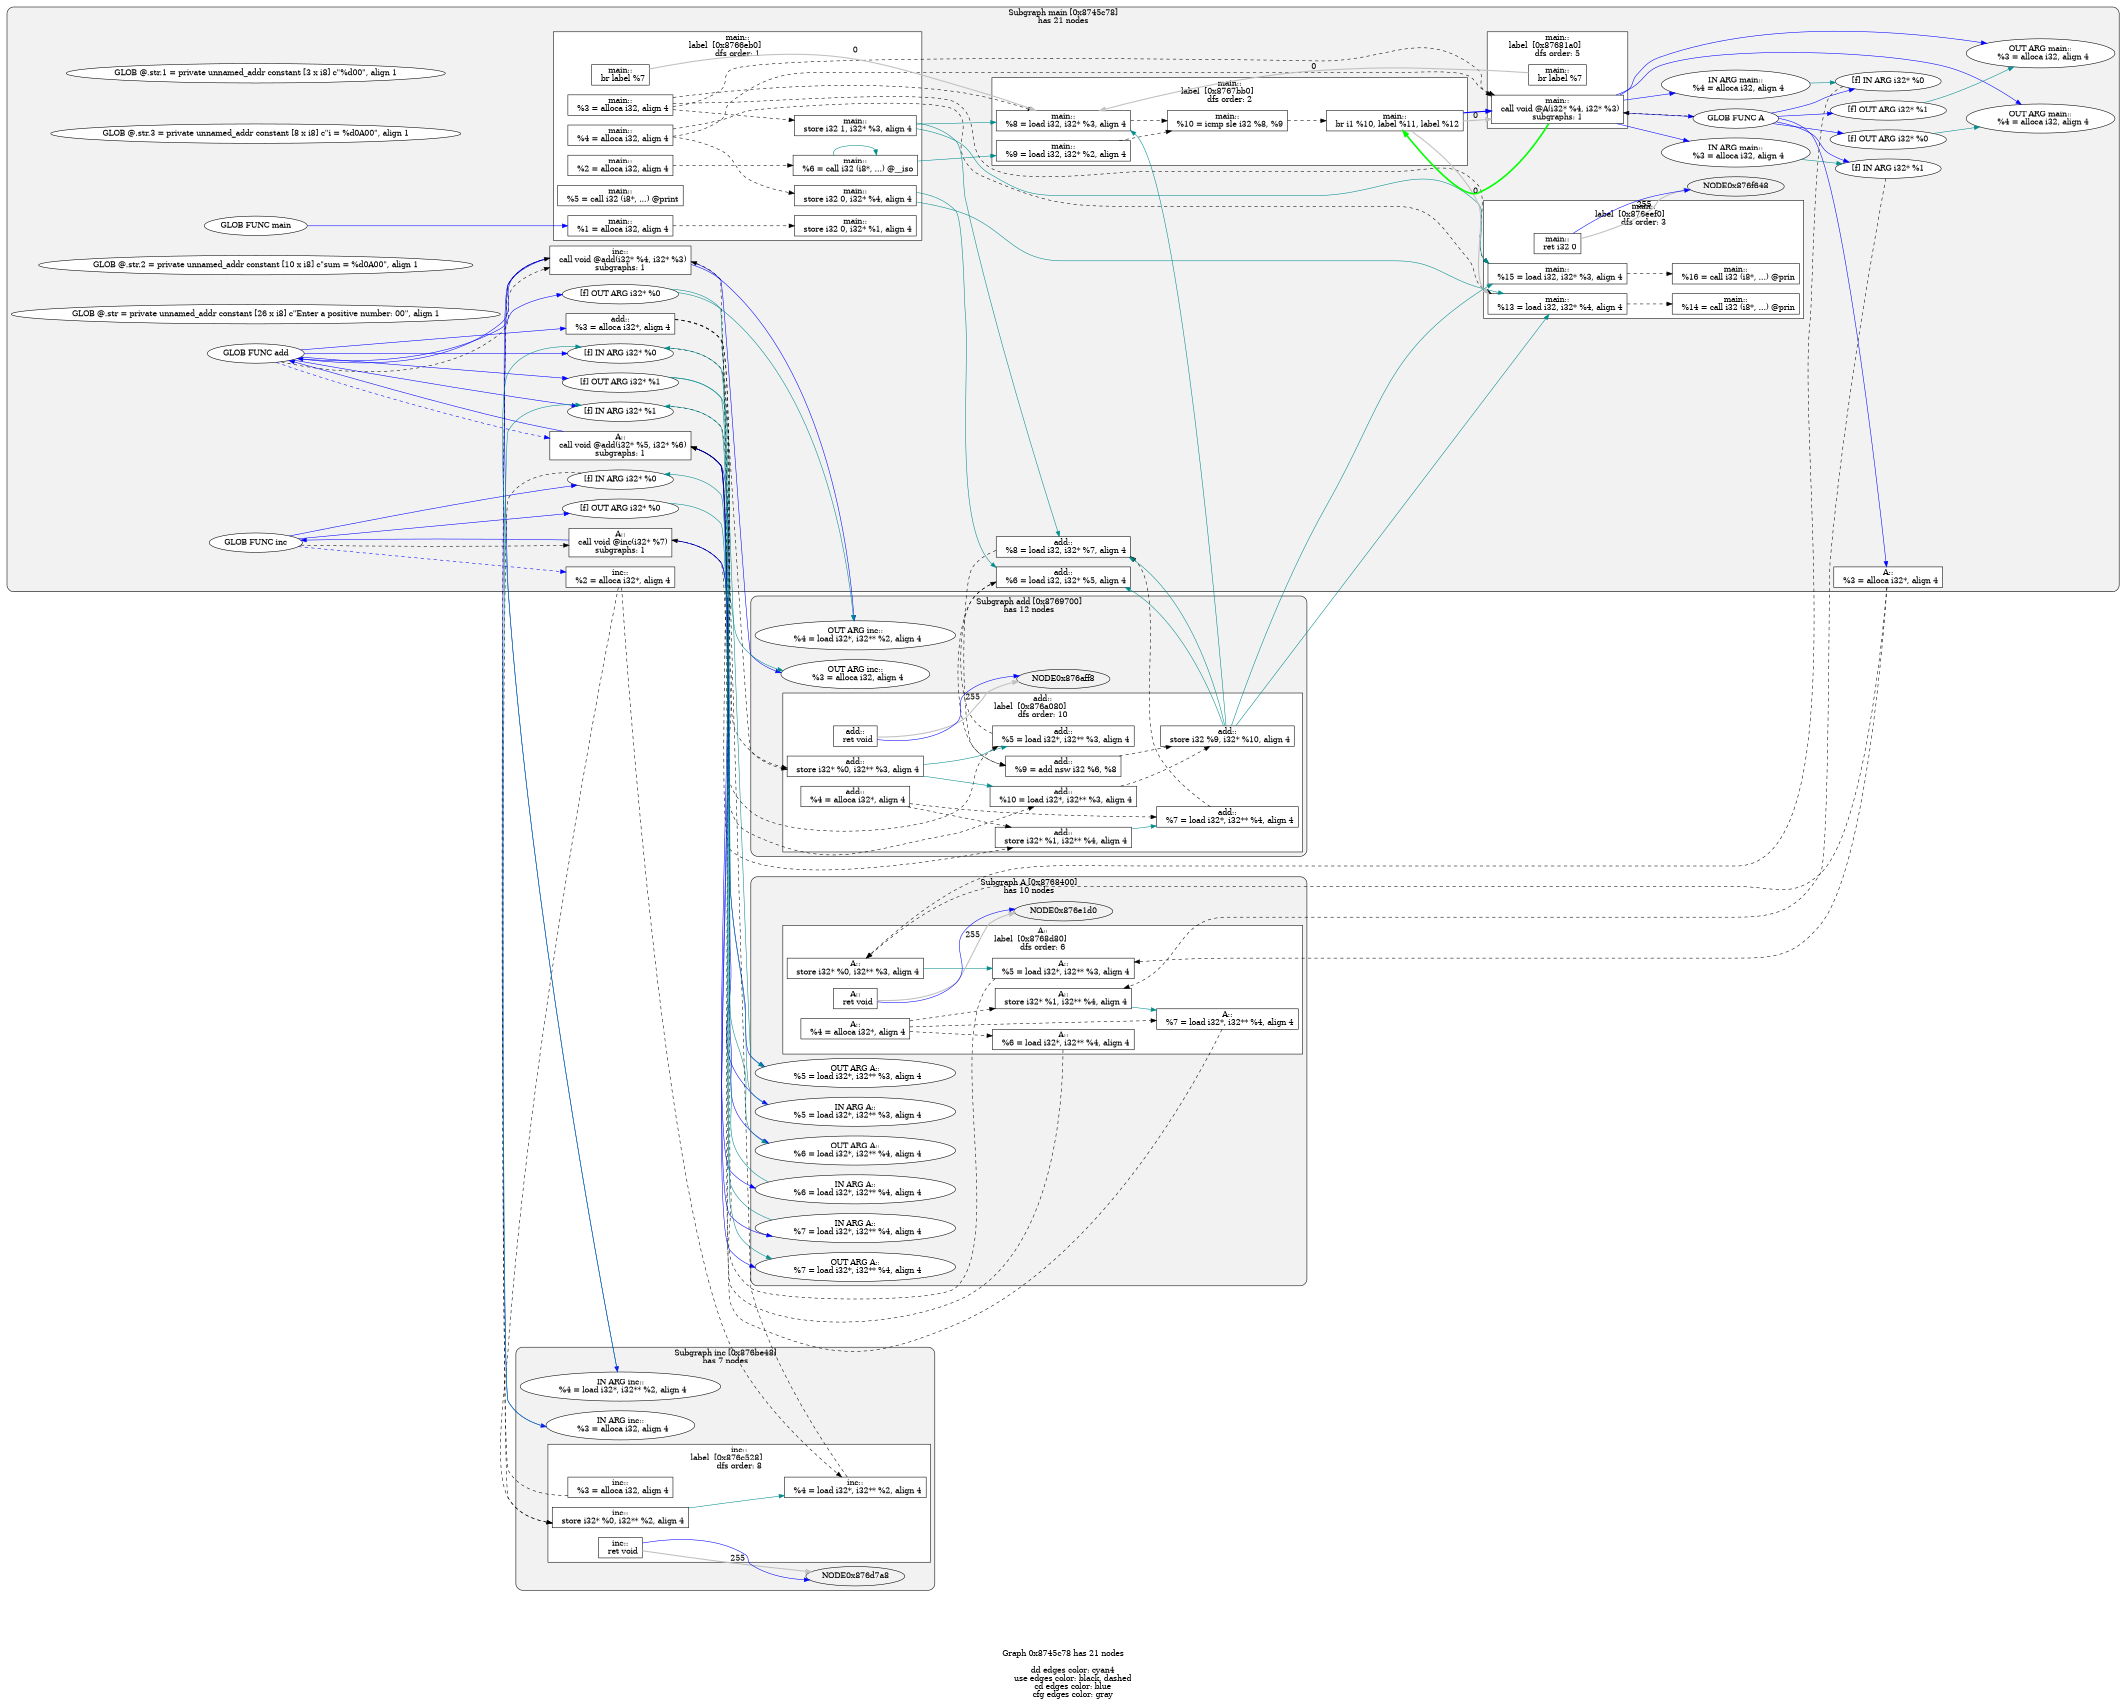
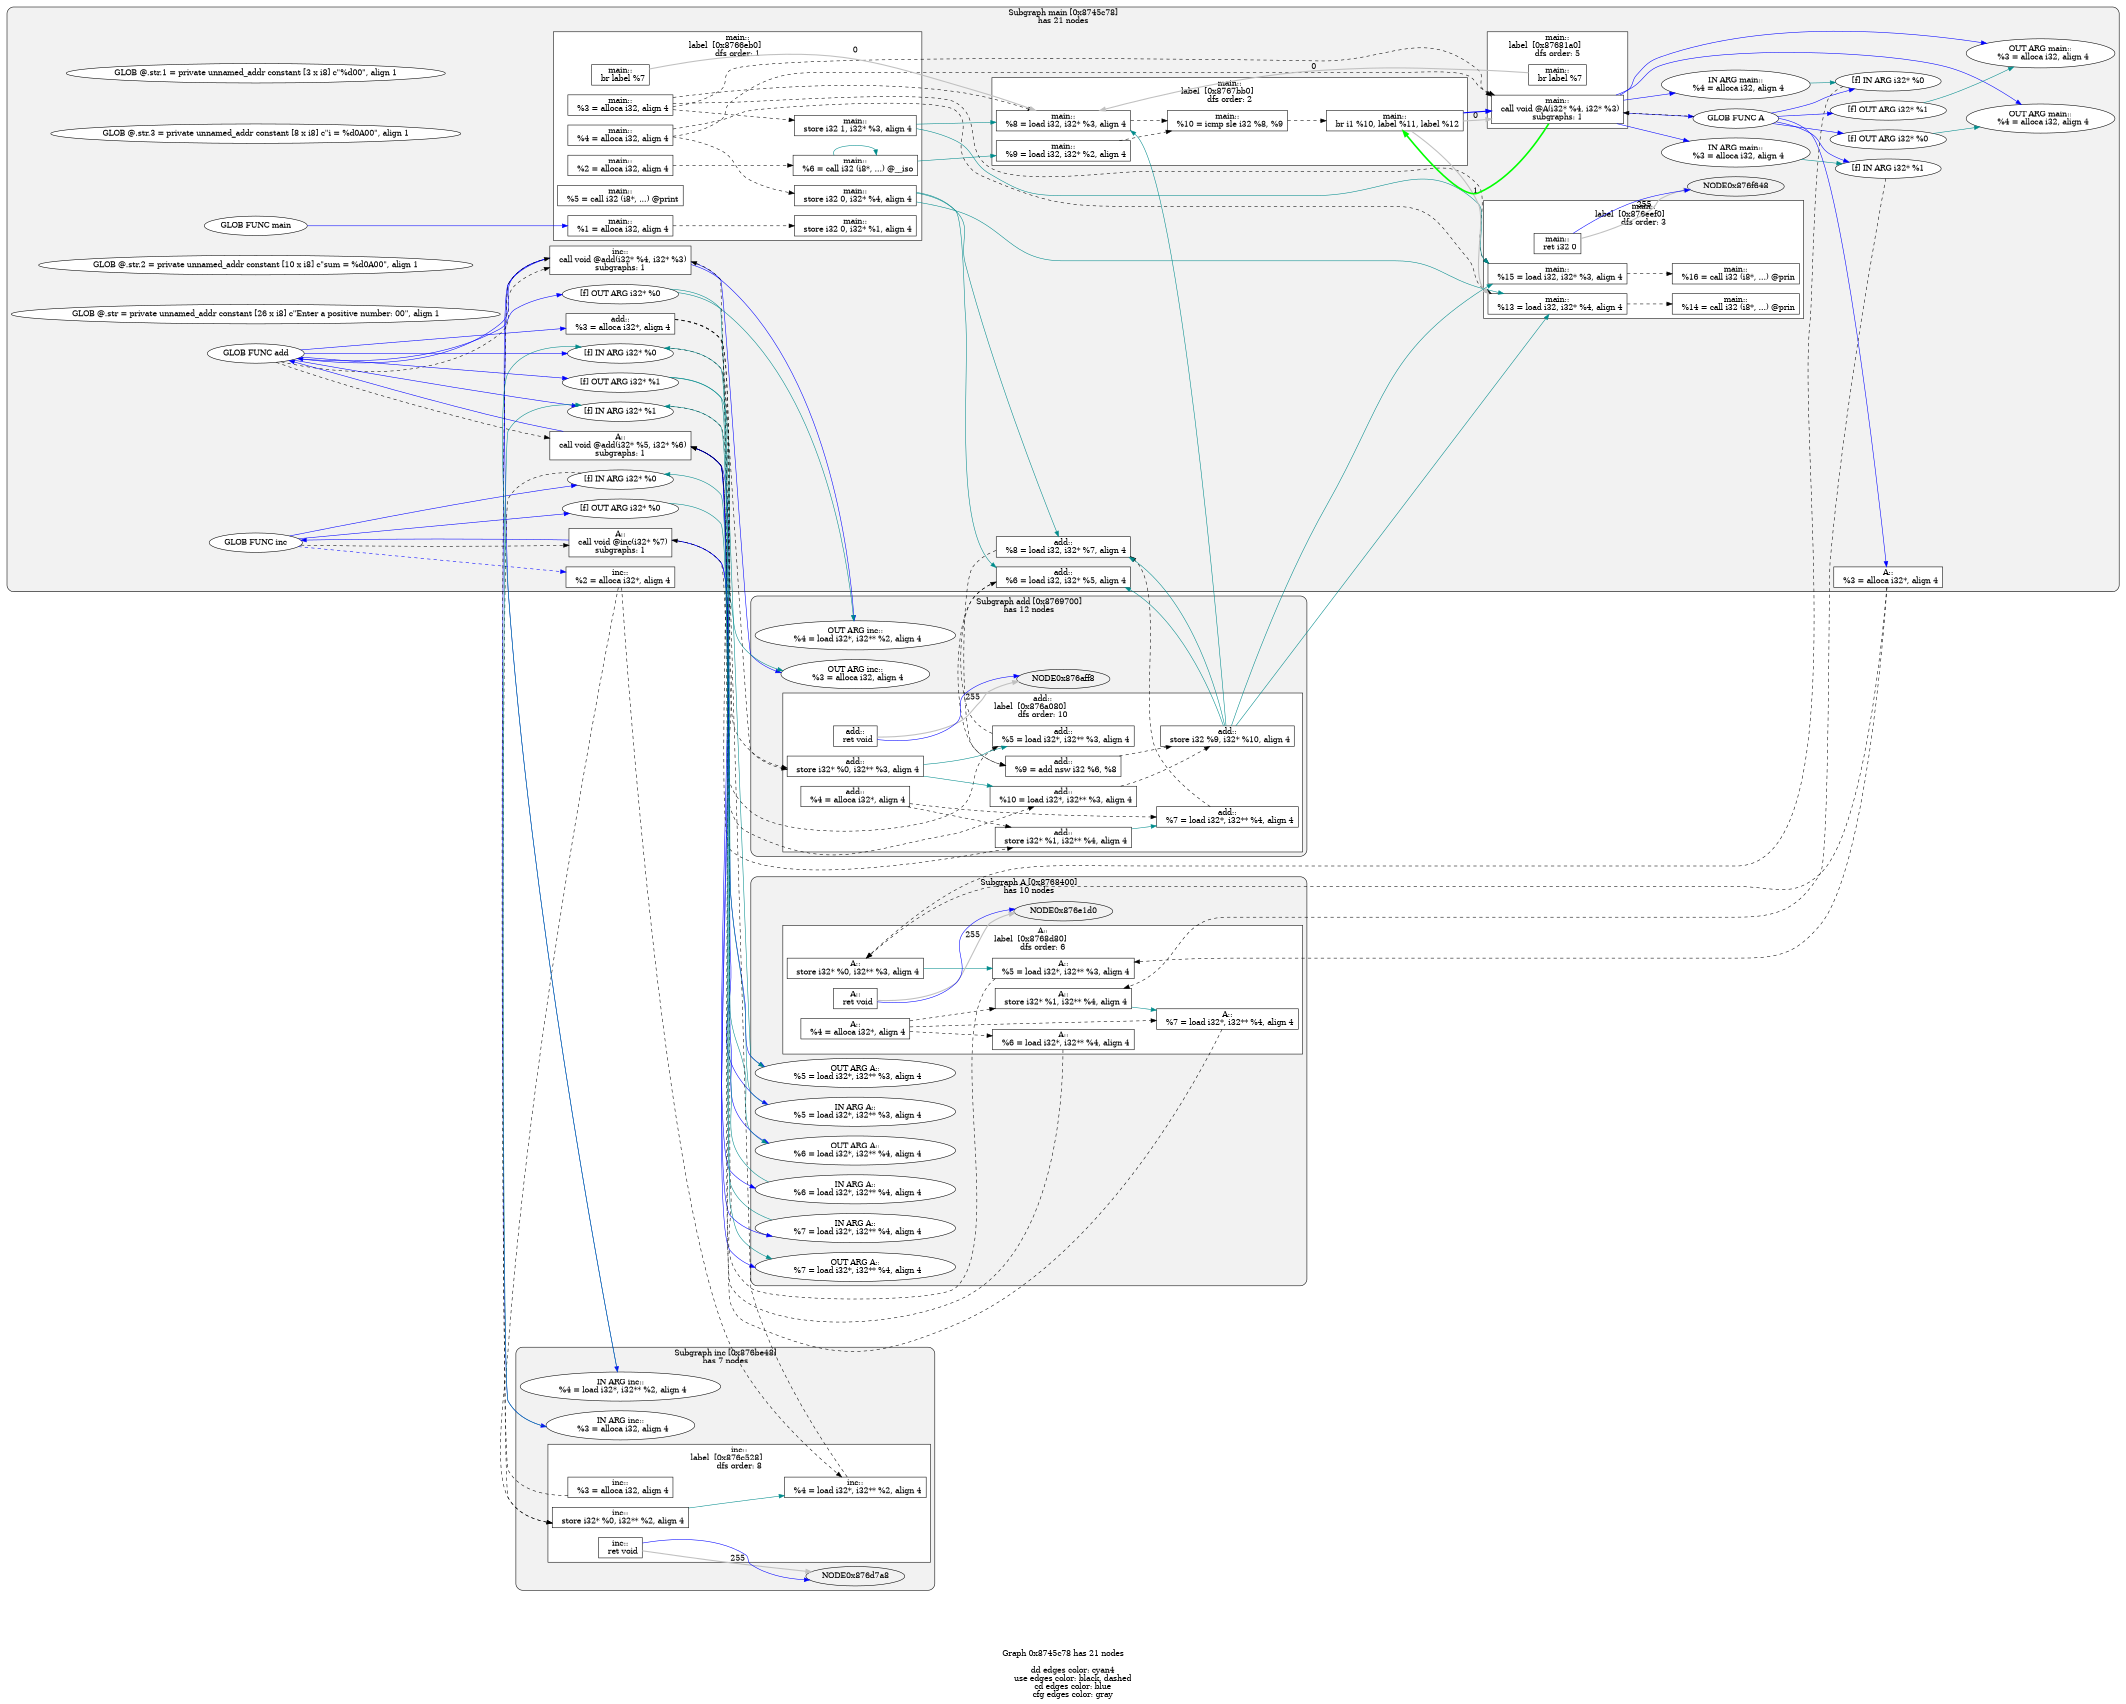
edge "main:: br i1 %10, label %11, label %12" -> "main:: %13 = load i32, i32* %4, align 4": label "0" -> "1"
edge "main:: store i32 1, i32* %3, align 4" -> "add:: %8 = load i32, i32* %7, align 4": now "main:: store i32 0, i32* %4, align 4" -> "add:: %8 = load i32, i32* %7, align 4"
edge "GLOB FUNC add" -> "A:: call void @add(i32* %5, i32* %6) subgraphs: 1": color blue -> black
